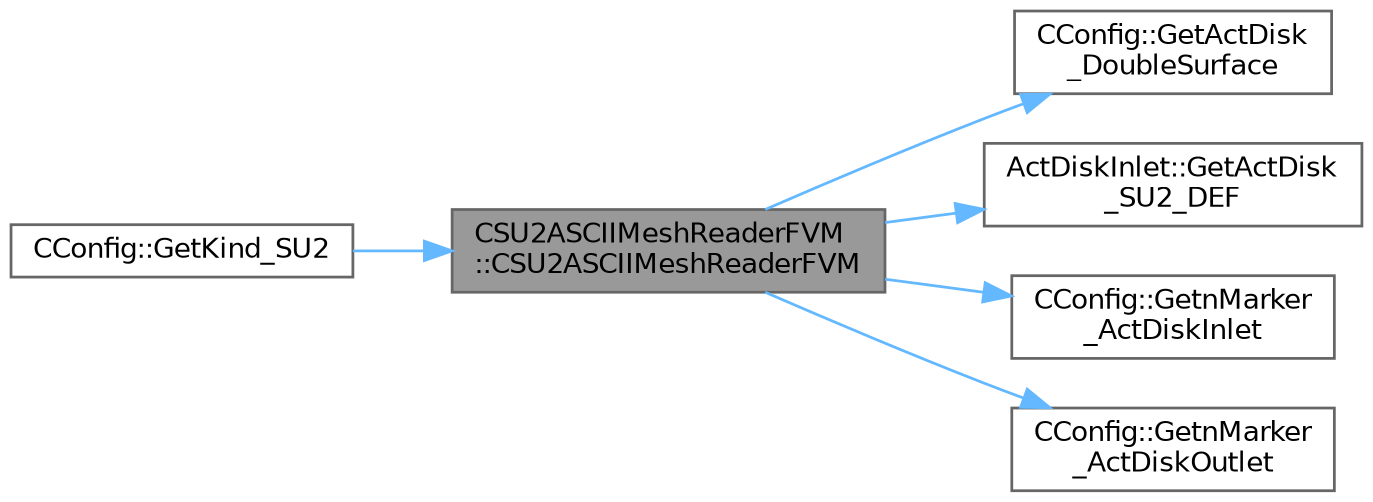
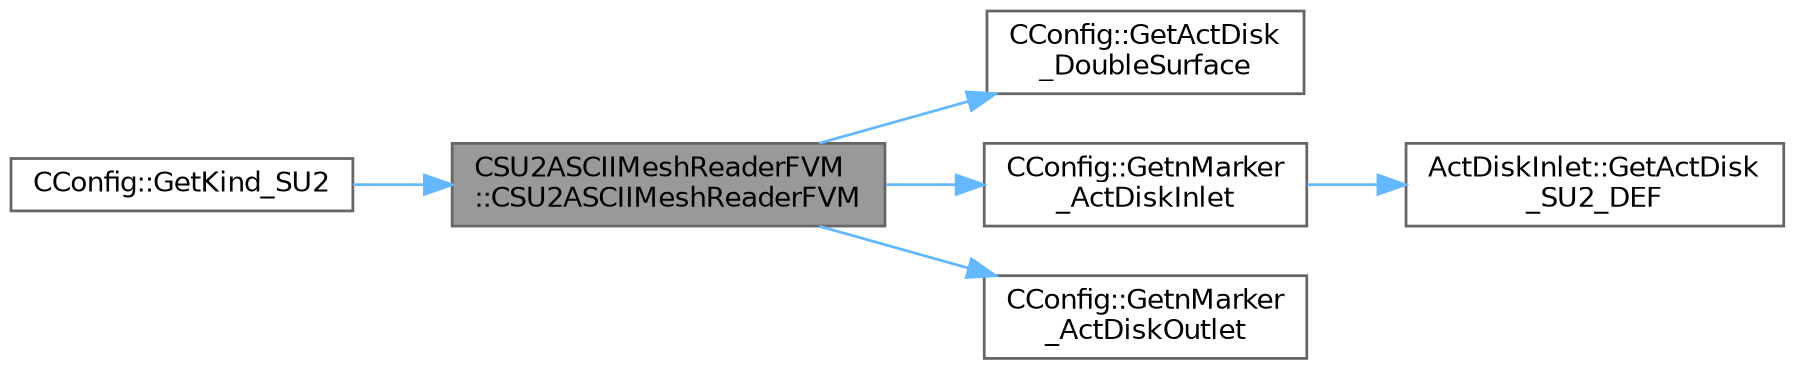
edge "CSU2ASCIIMeshReaderFVM ::CSU2ASCIIMeshReaderFVM" -> "ActDiskInlet::GetActDisk _SU2_DEF": now "CConfig::GetnMarker _ActDiskInlet" -> "ActDiskInlet::GetActDisk _SU2_DEF"
